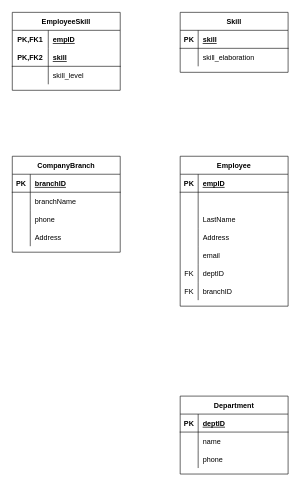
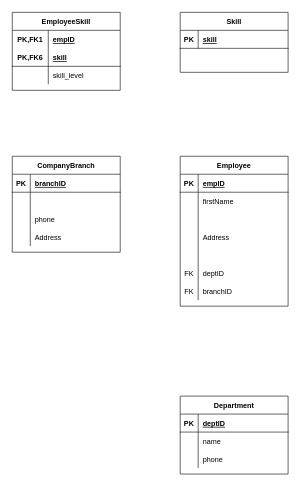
node "skill_elaboration": removed
node "PK,FK2": label "PK,FK2" -> "PK,FK6"
node "branchName": removed
node "firstName": added
node "LastName": removed
node "email": removed
